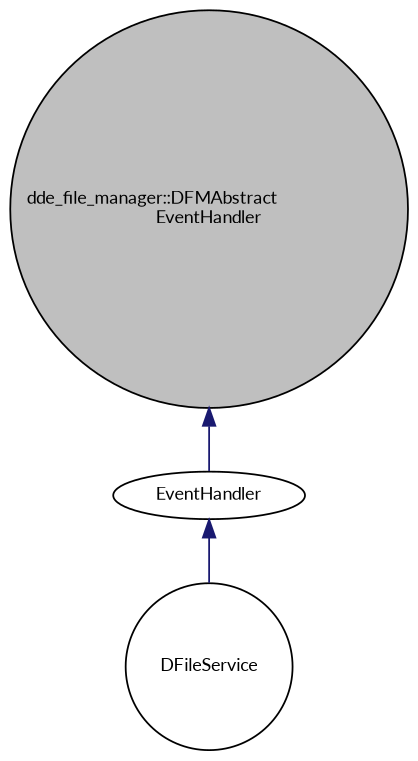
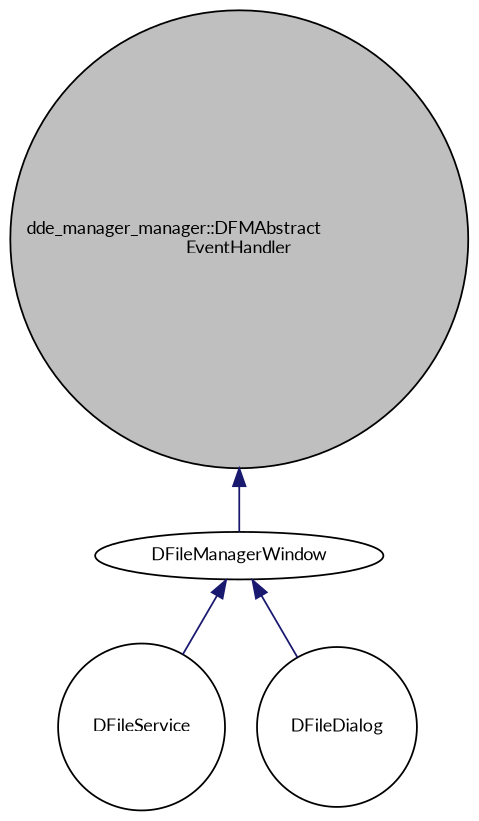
node "dde_file_manager::DFMAbstract EventHandler": label "dde_file_manager::DFMAbstract EventHandler" -> "dde_manager_manager::DFMAbstract EventHandler"
node "EventHandler": label "EventHandler" -> "DFileManagerWindow"
node "DFileDialog": added
